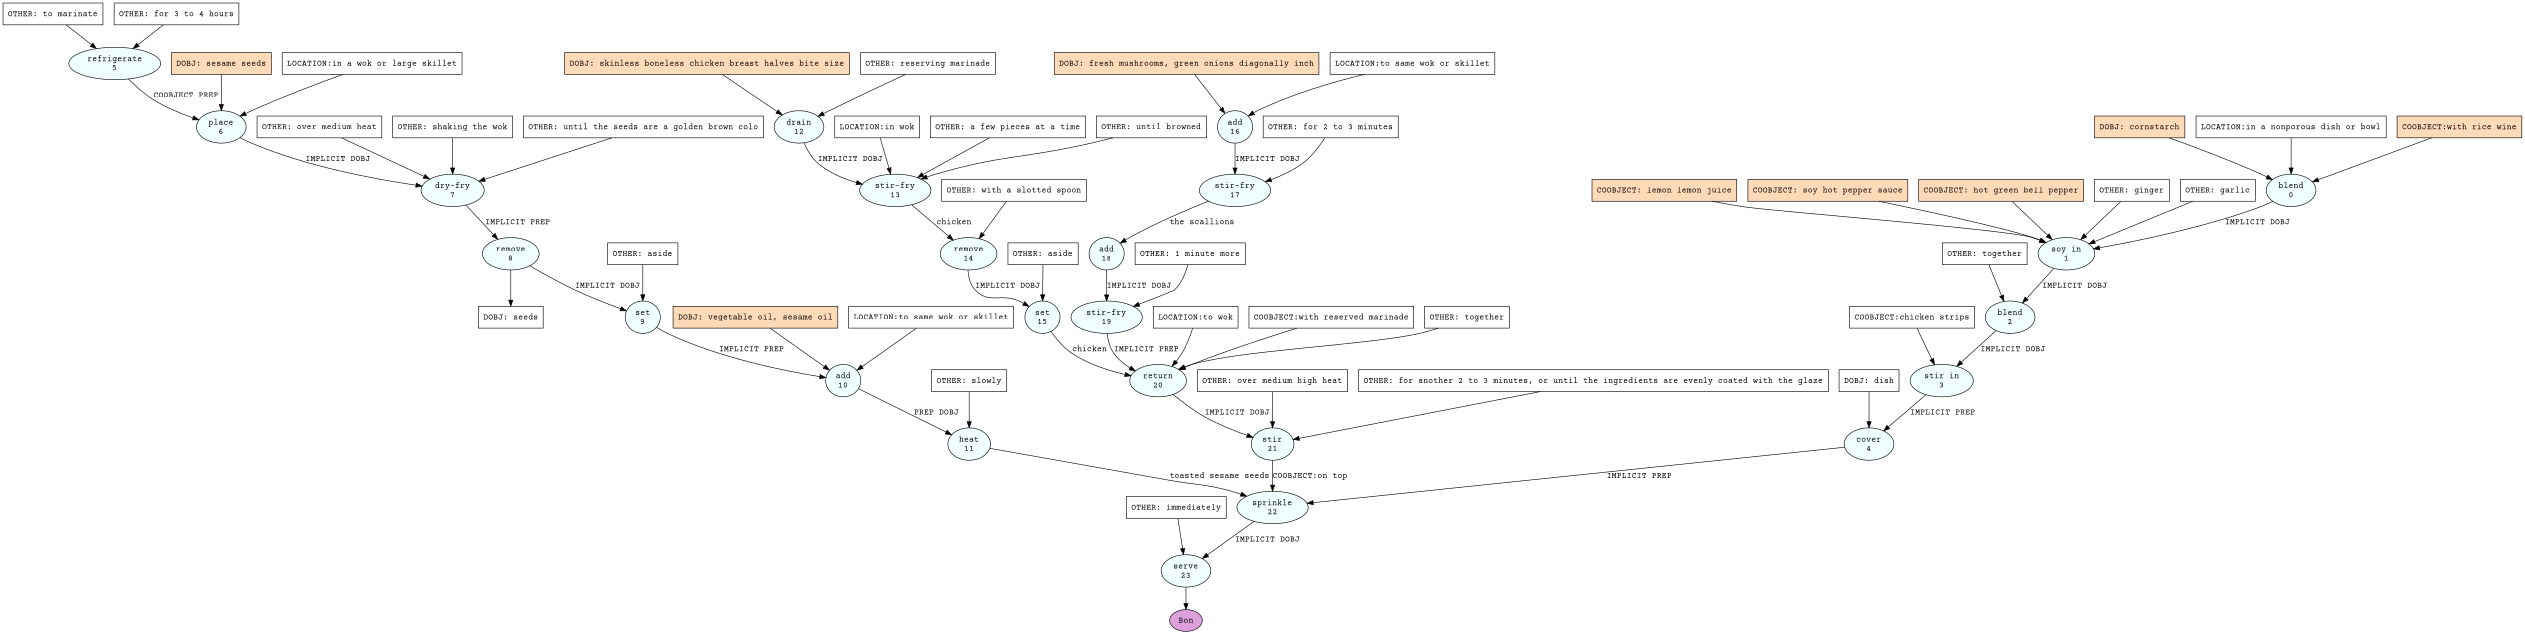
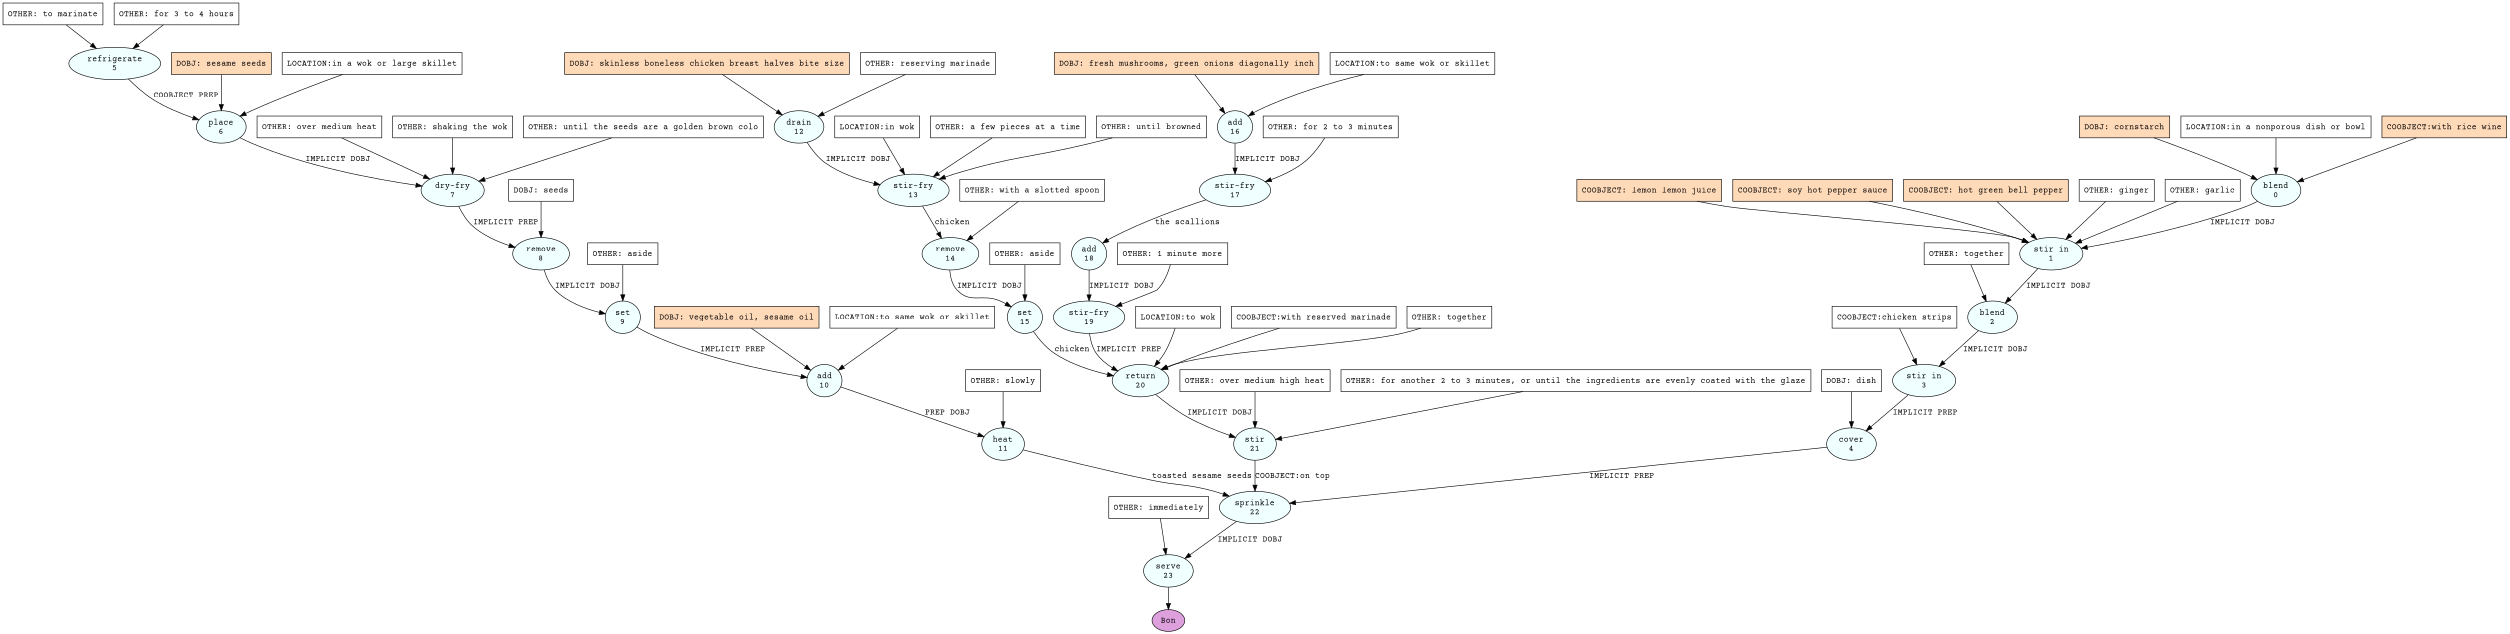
node "soy in 1": label "soy in 1" -> "stir in 1"
edge "remove 8" -> "DOBJ: seeds": reversed
